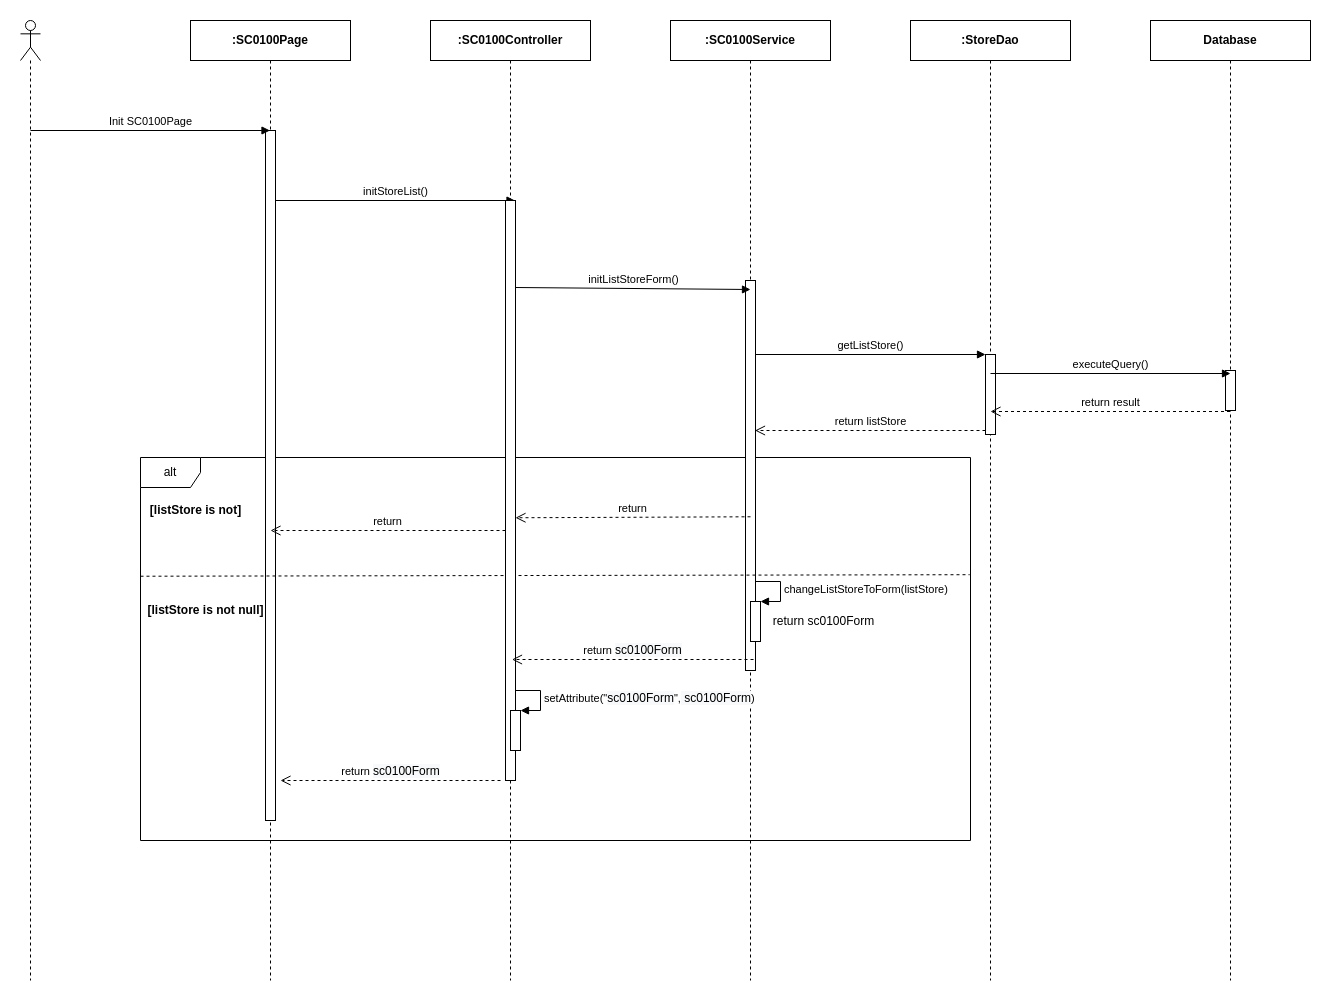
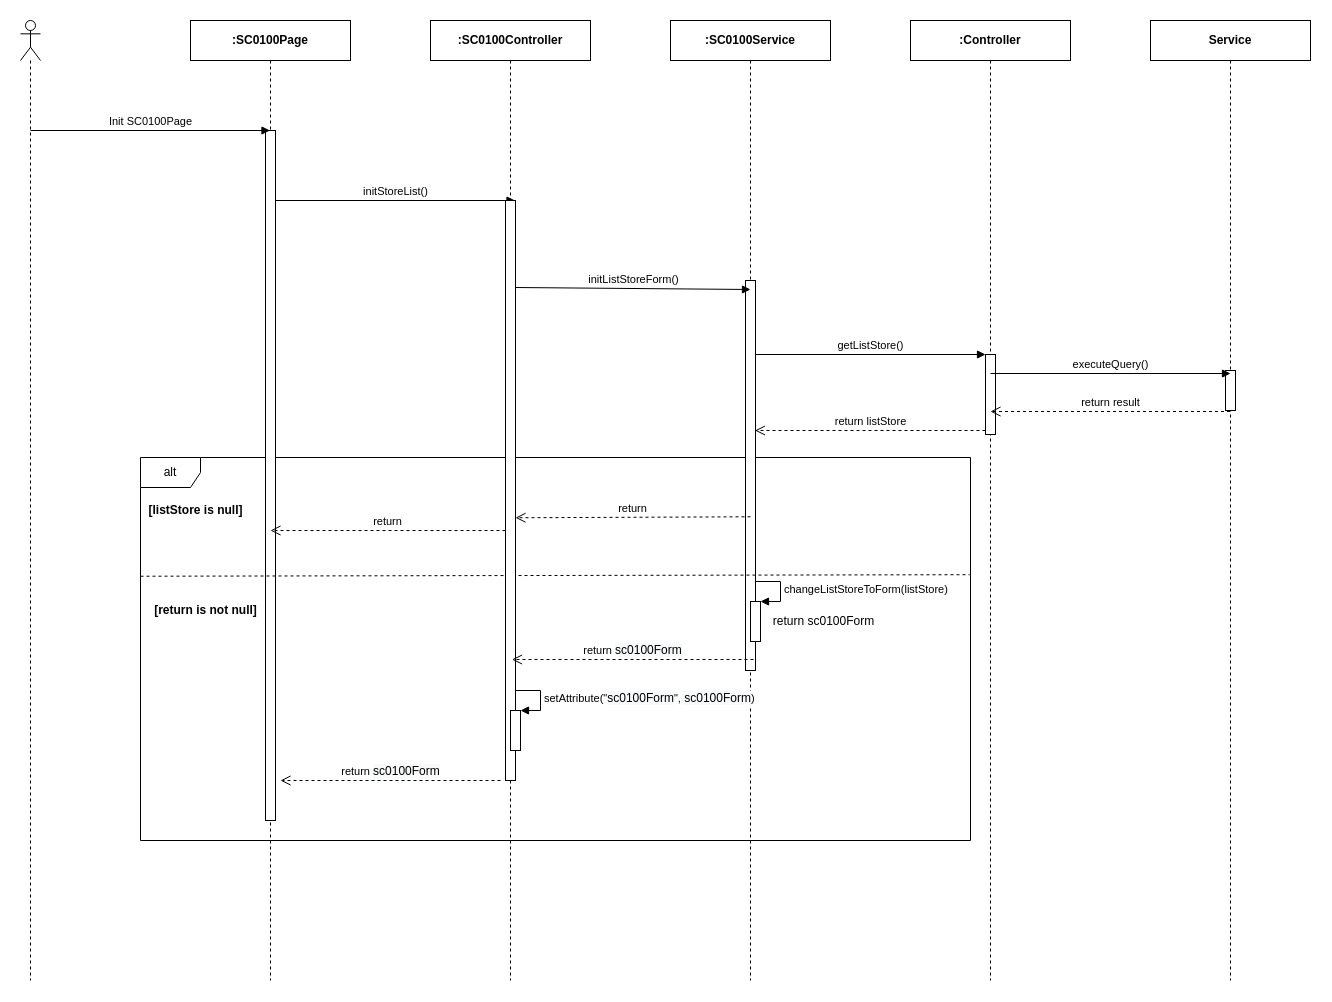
node ":StoreDao": label ":StoreDao" -> ":Controller"
node "Database": label "Database" -> "Service"
node "[listStore is not]": label "[listStore is not]" -> "[listStore is null]"
node "[listStore is not null]": label "[listStore is not null]" -> "[return is not null]"
